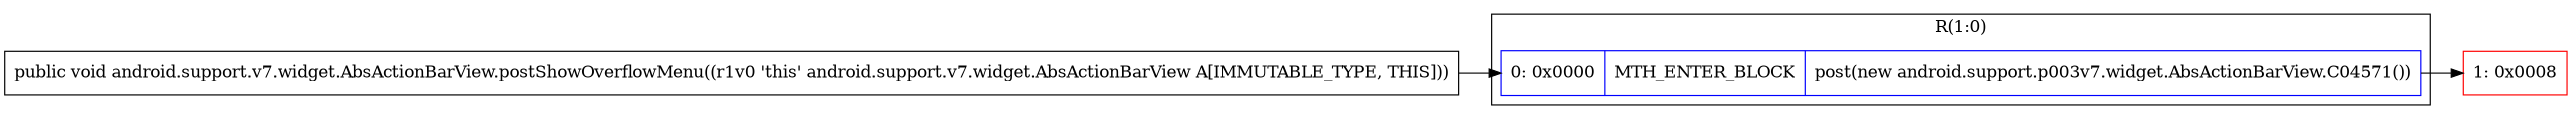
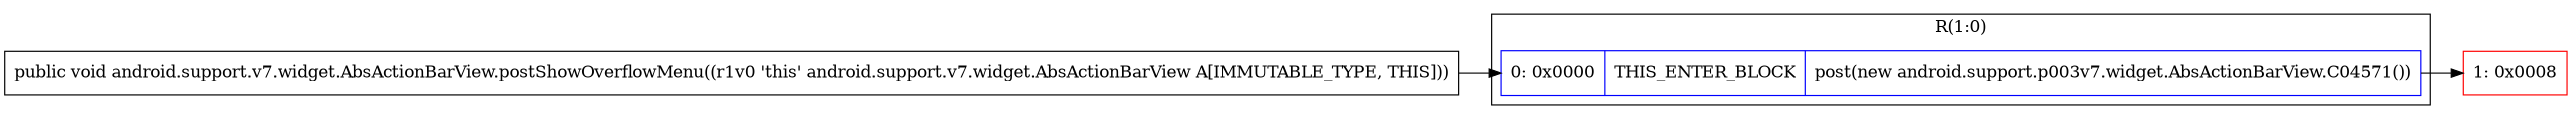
node "0: 0x0000": text "MTH_ENTER_BLOCK" -> "THIS_ENTER_BLOCK"
